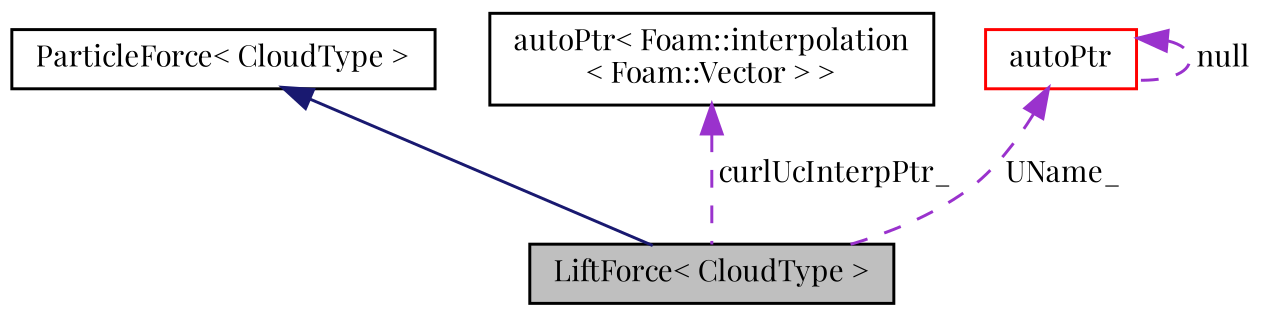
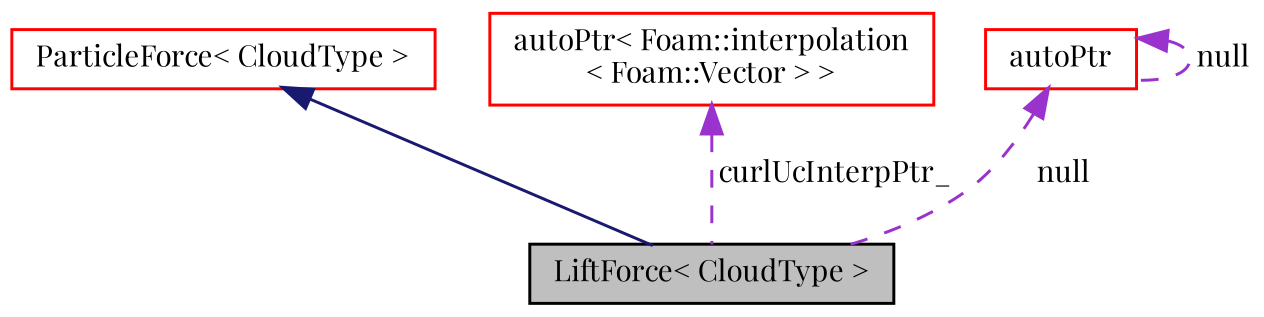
node "ParticleForce< CloudType >": color black -> red
node "autoPtr< Foam::interpolation < Foam::Vector > >": color black -> red
edge "LiftForce< CloudType >" -> "autoPtr": label " UName_" -> " null"
